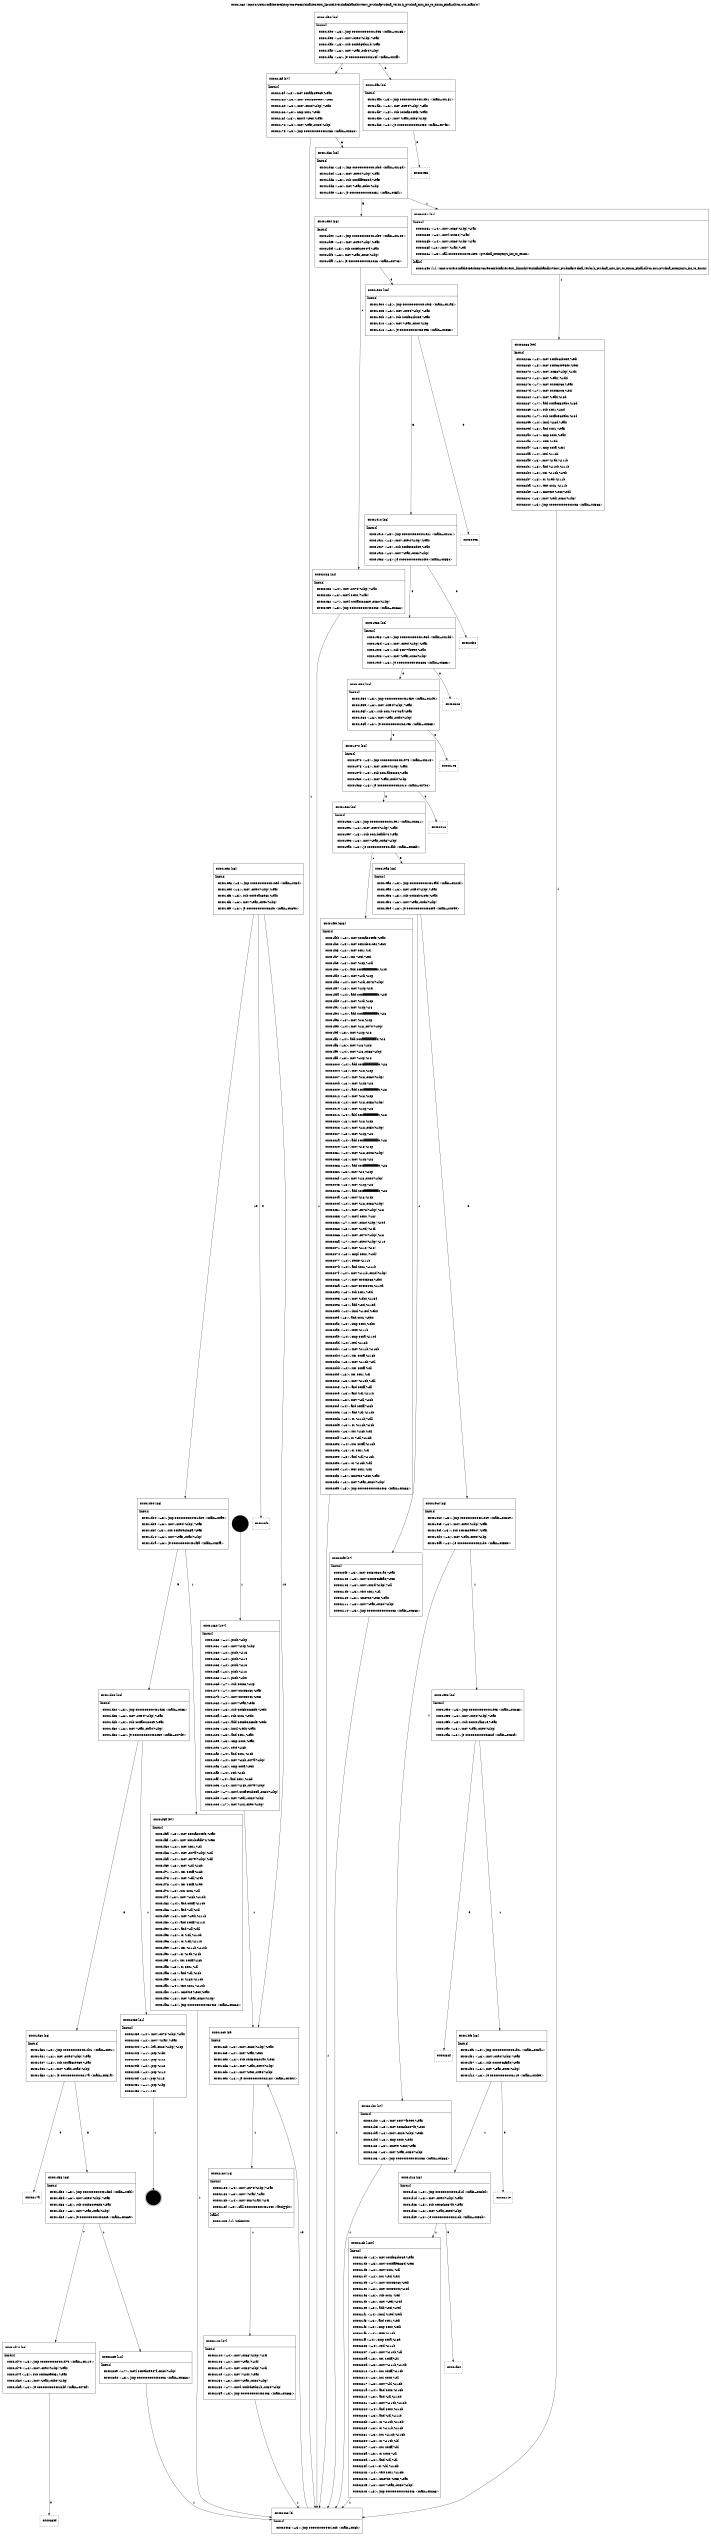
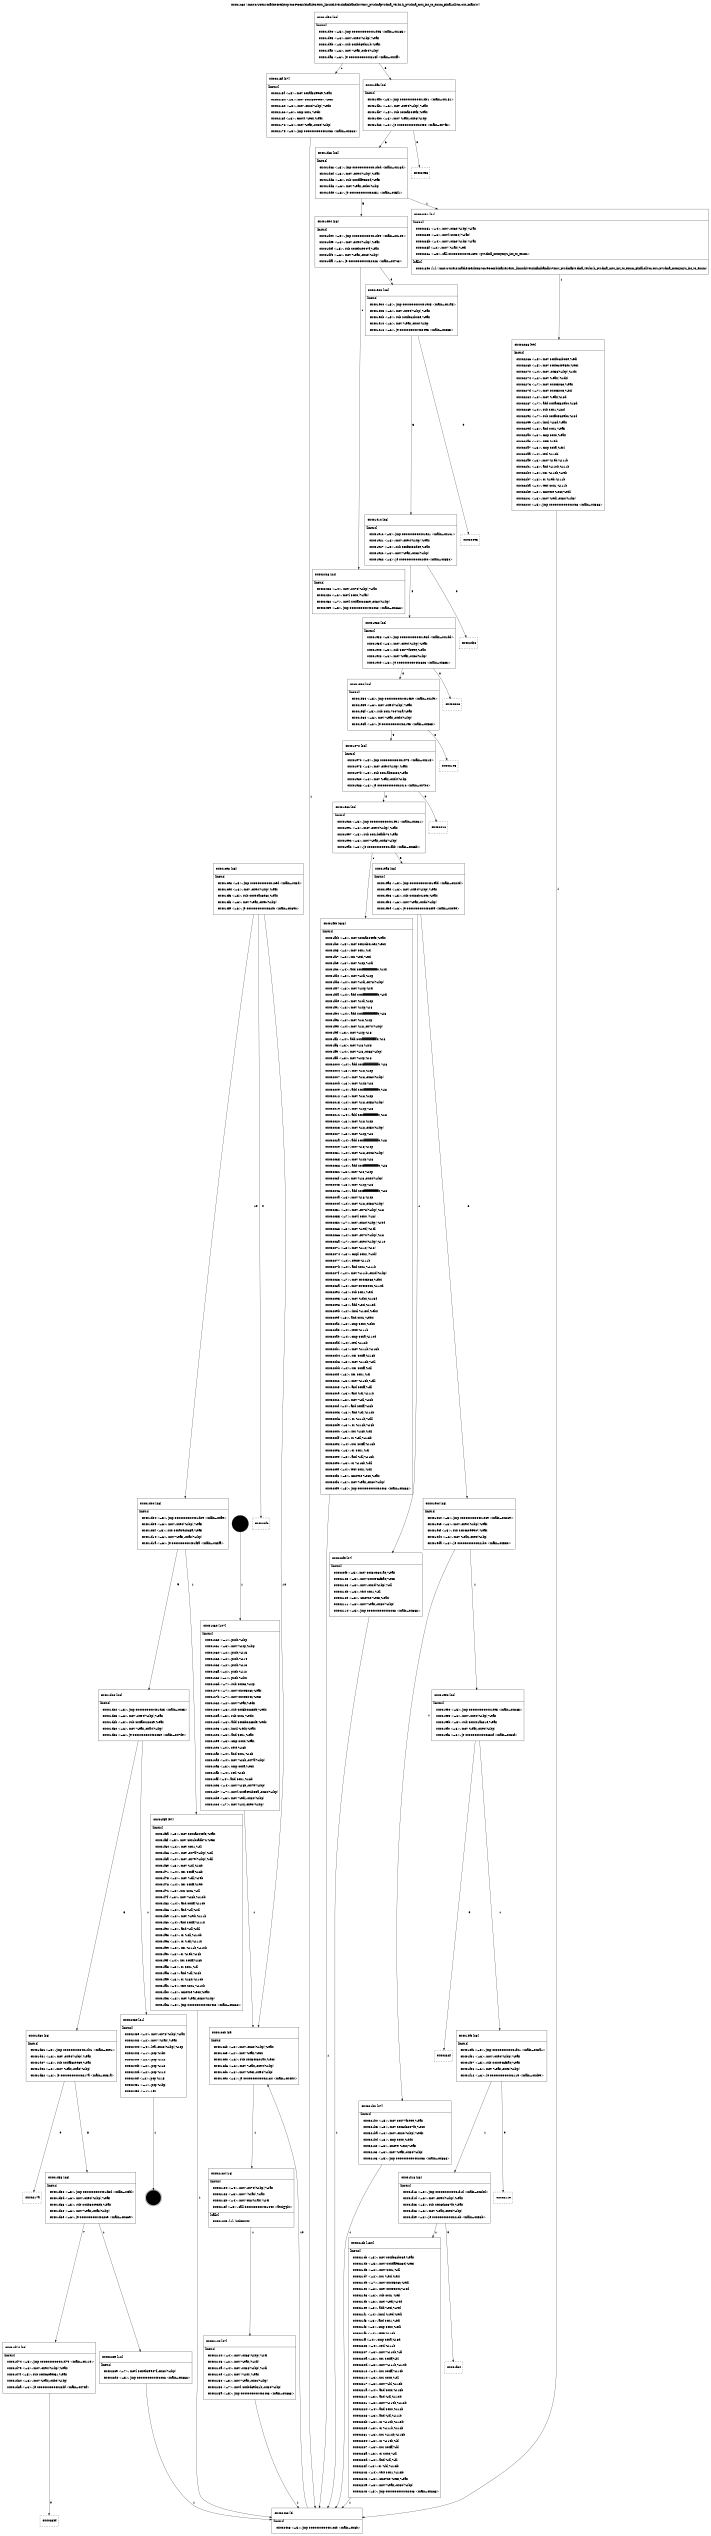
edge "0x40215f [27]" -> "0x401dc8 [28]": now "0x401dac [28]" -> "0x401dc8 [28]"
edge "0x402428 [22]" -> "0x4024c8 [5]": removed, label "1"
